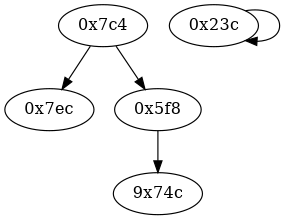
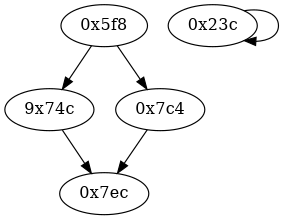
edge "0x7c4" -> "0x5f8": reversed
edge "9x74c" -> "0x7ec": added
